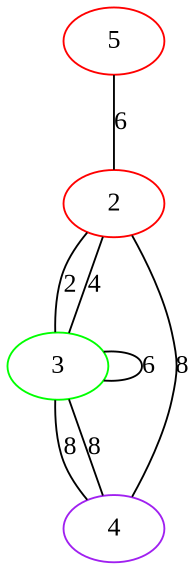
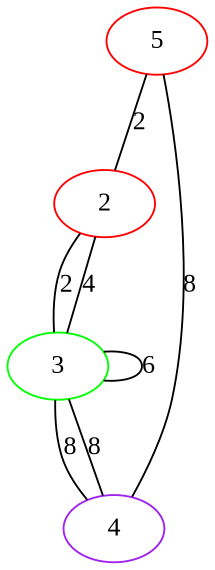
edge "5" -- "2": label "6" -> "2"
edge "2" -- "4": now "5" -- "4"
